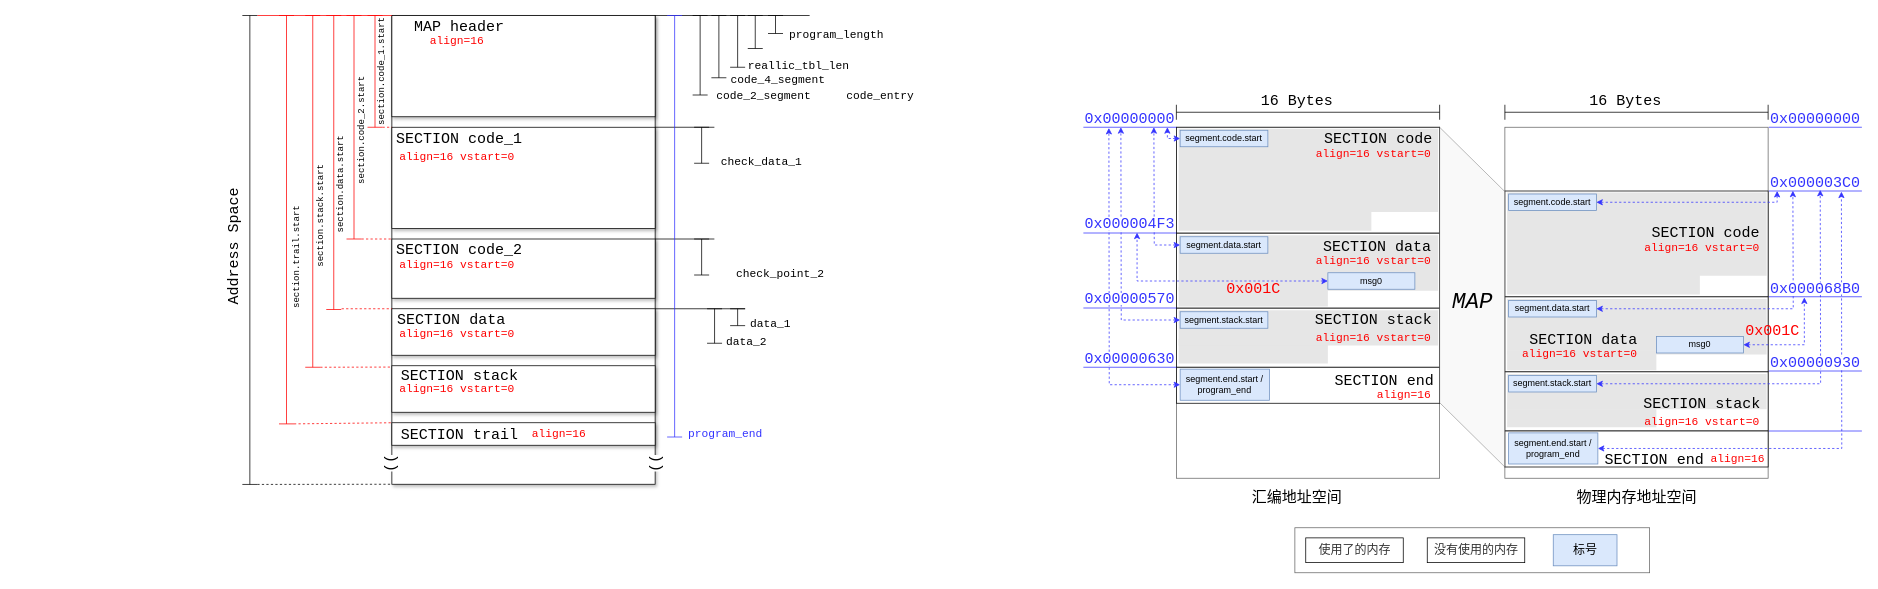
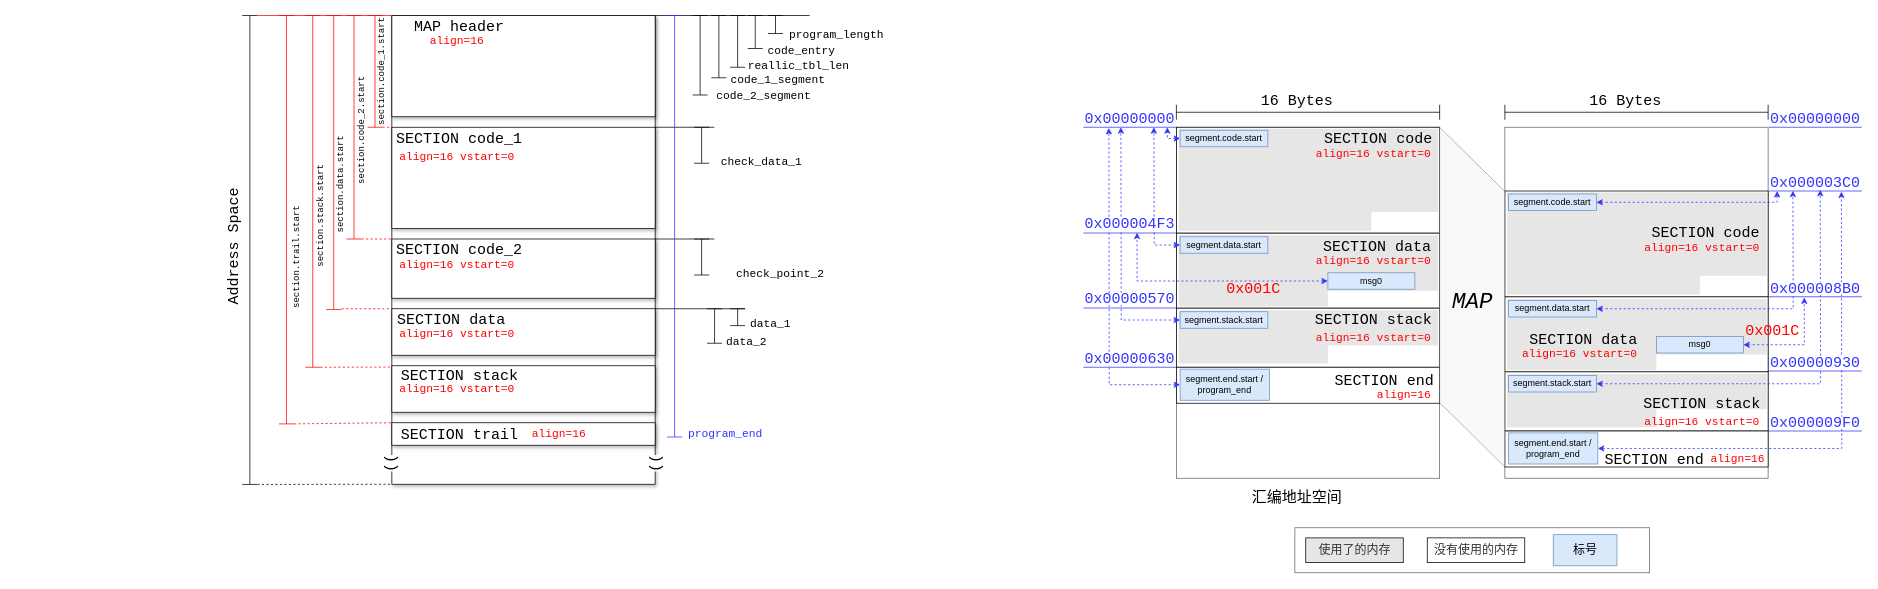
node "code_4_segment": label "code_4_segment" -> "code_1_segment"
node "code_entry": moved (880, 96) -> (801, 51)
node "0x000068B0": label "0x000068B0" -> "0x000008B0"
node "0x000009F0": added
node "物理内存地址空间": removed
node "使用了的内存": fillcolor #ffffff -> #e6e6e6
